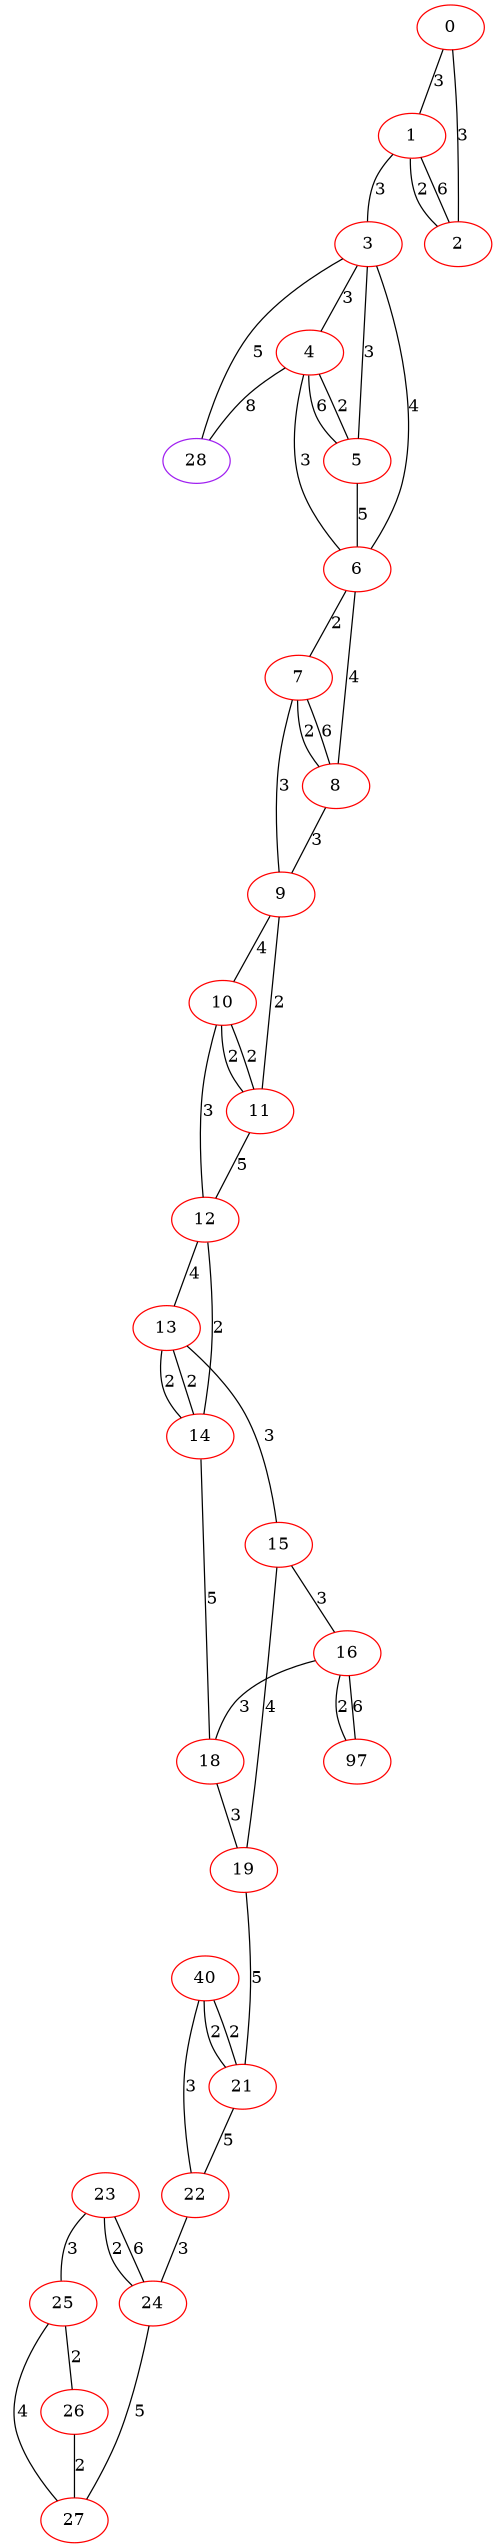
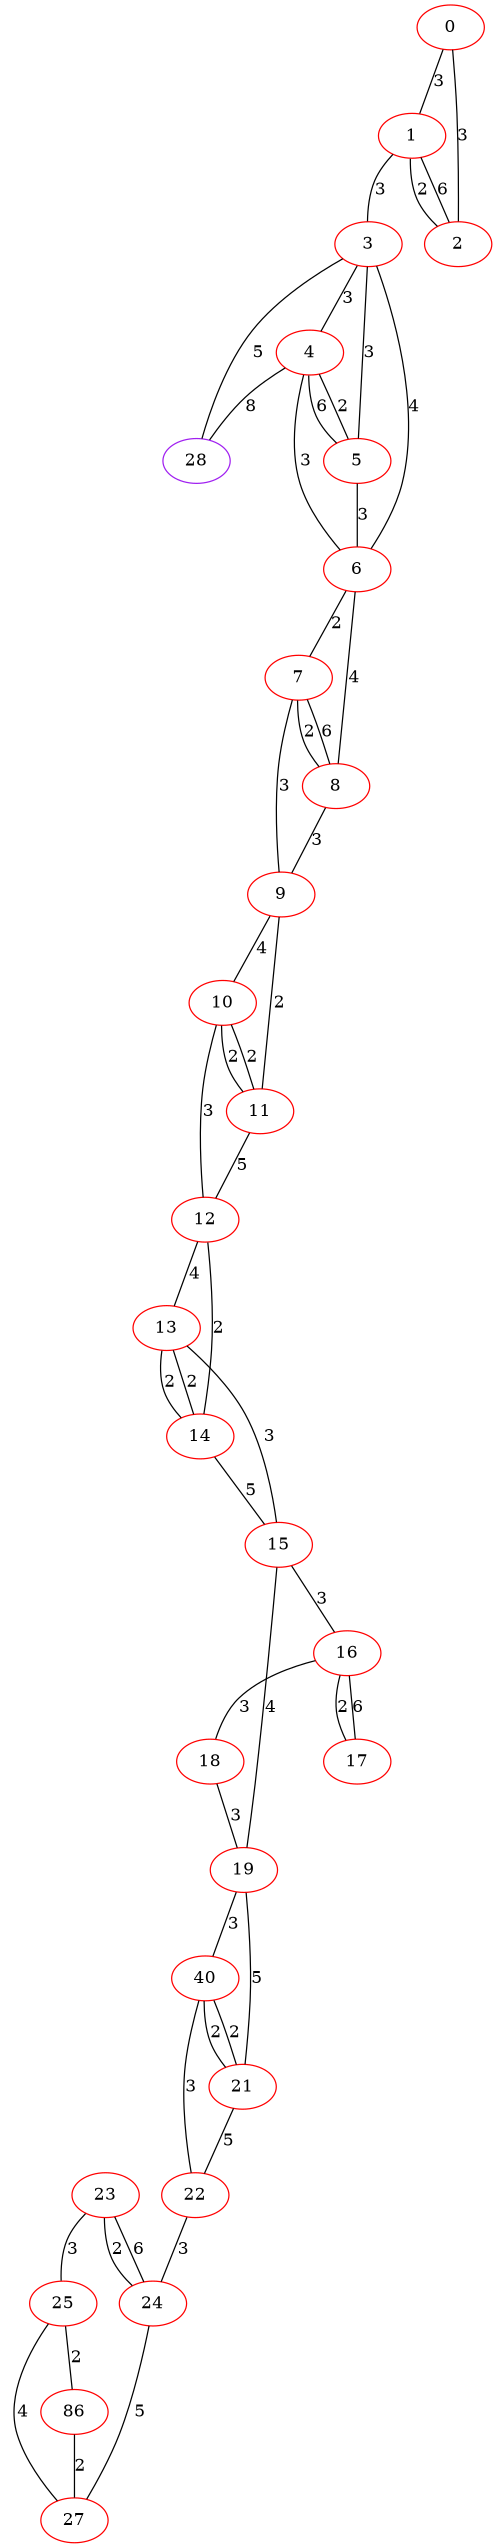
edge "5" -- "6": label "5" -> "3"
edge "14" -- "18": now "14" -- "15"
node "97": label "97" -> "17"
edge "19" -- "40": added, label "3"
node "26": label "26" -> "86"
